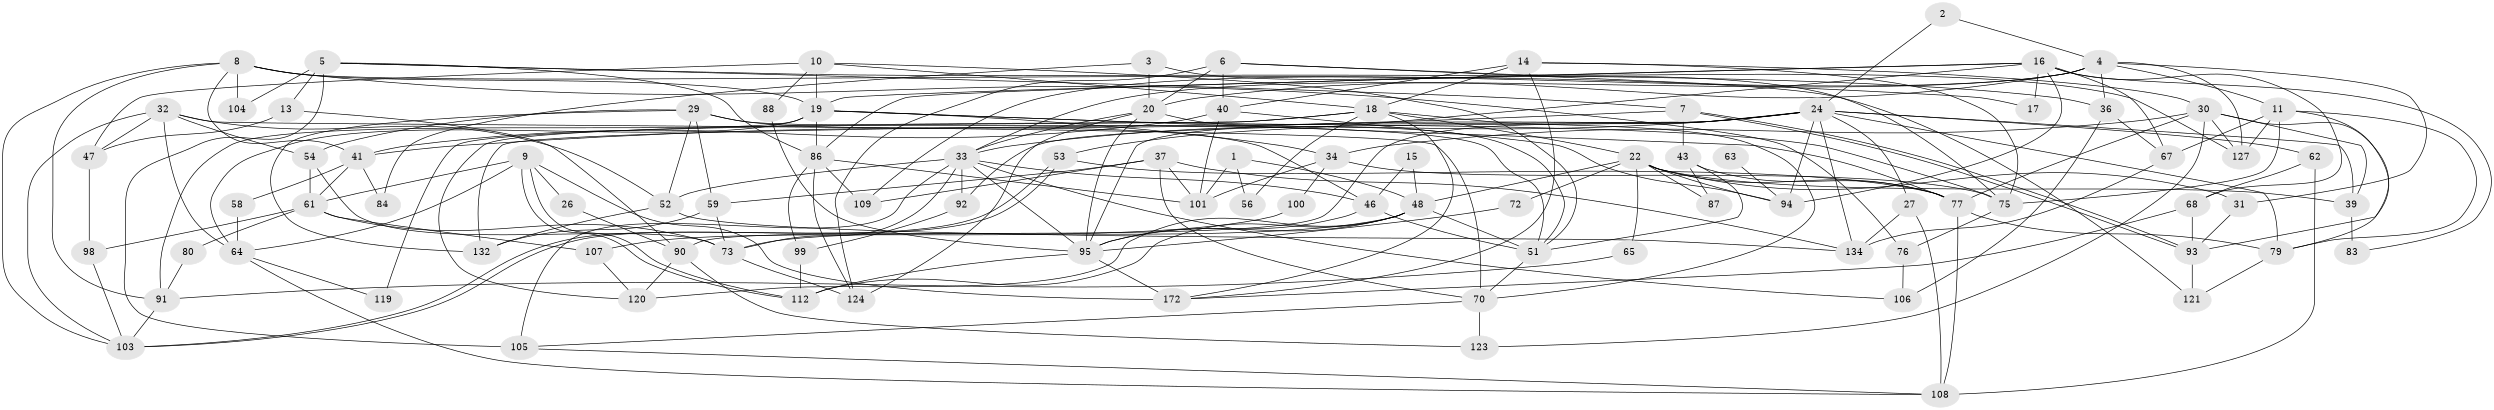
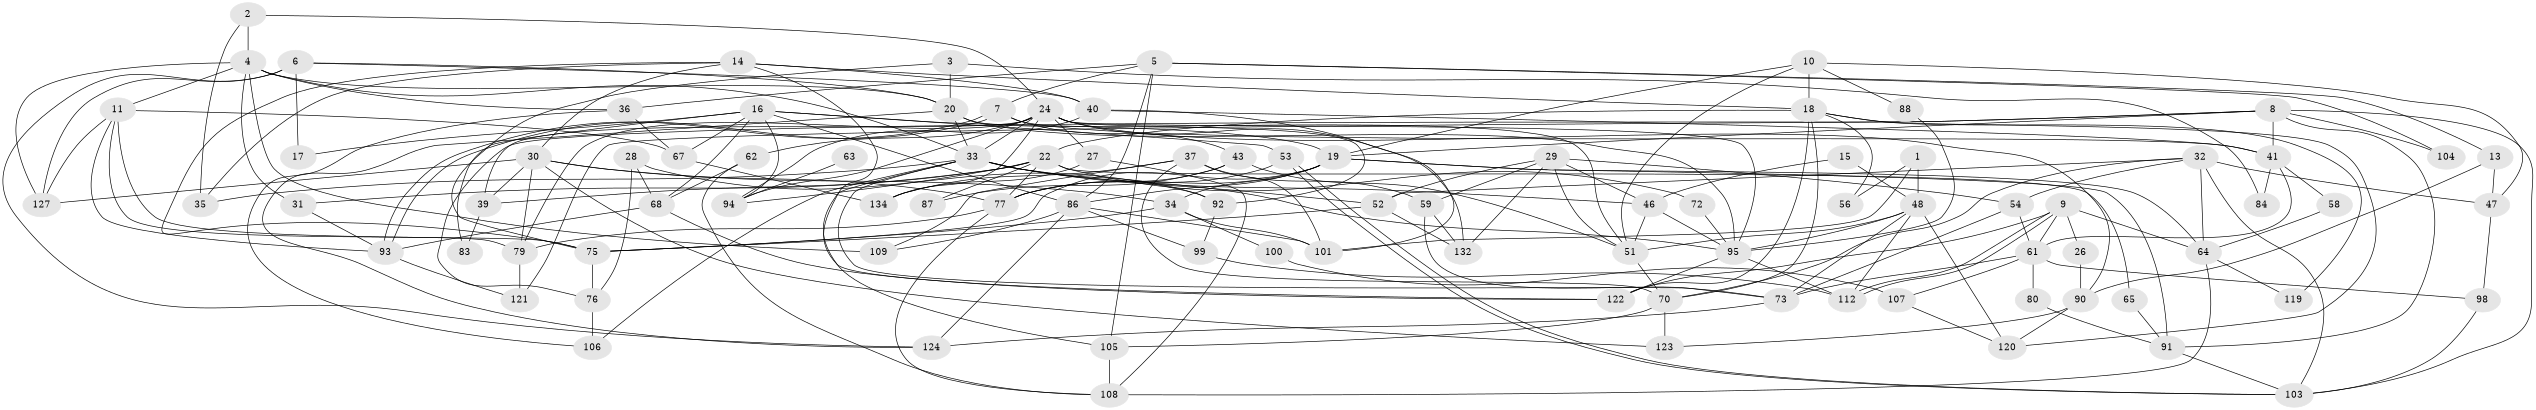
node "28": added
edge "22" -- "48": removed
node "35": added
edge "52" -- "134": now "52" -- "75"
node "172": label "172" -> "122"
